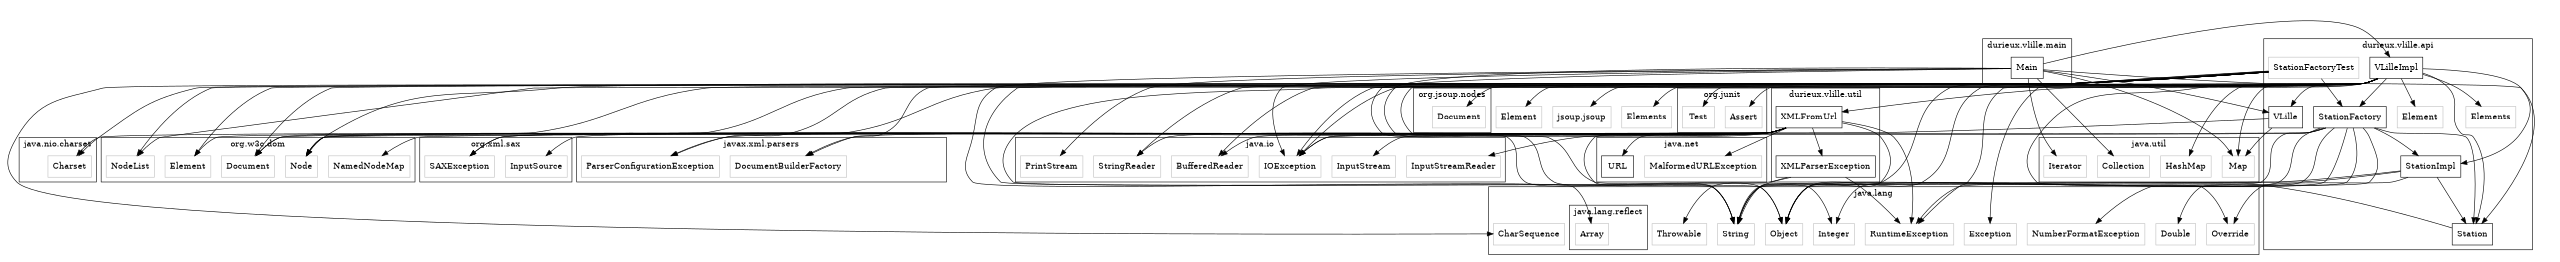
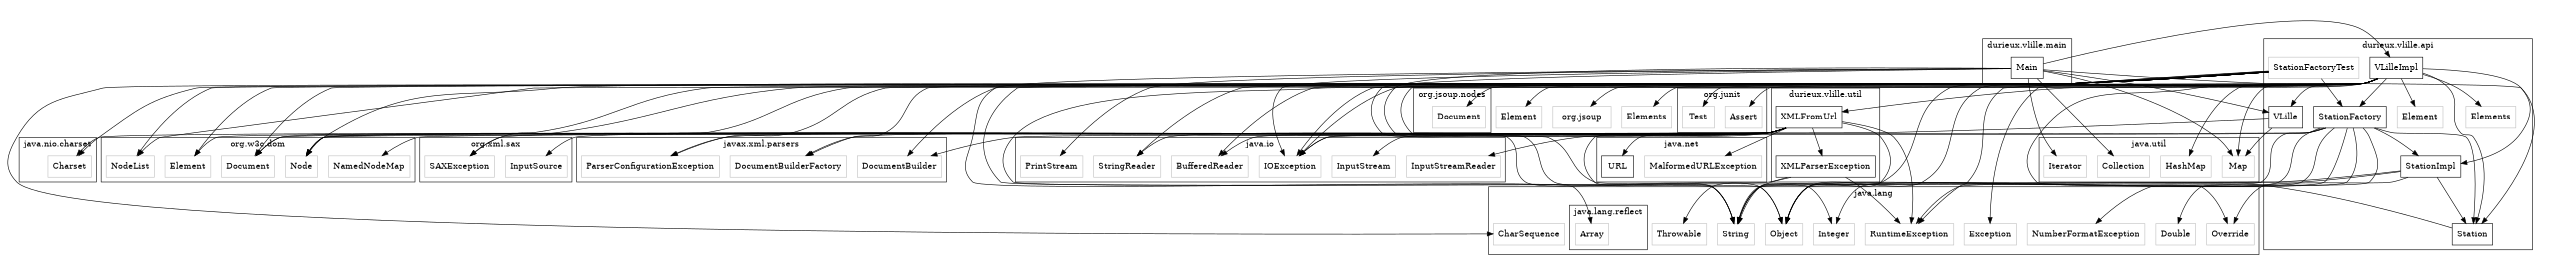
edge "VLilleImpl" -> "SAXException": now "StationFactoryTest" -> "SAXException"
node "jsoup.jsoup": label "jsoup.jsoup" -> "org.jsoup"
node "DocumentBuilder": added
